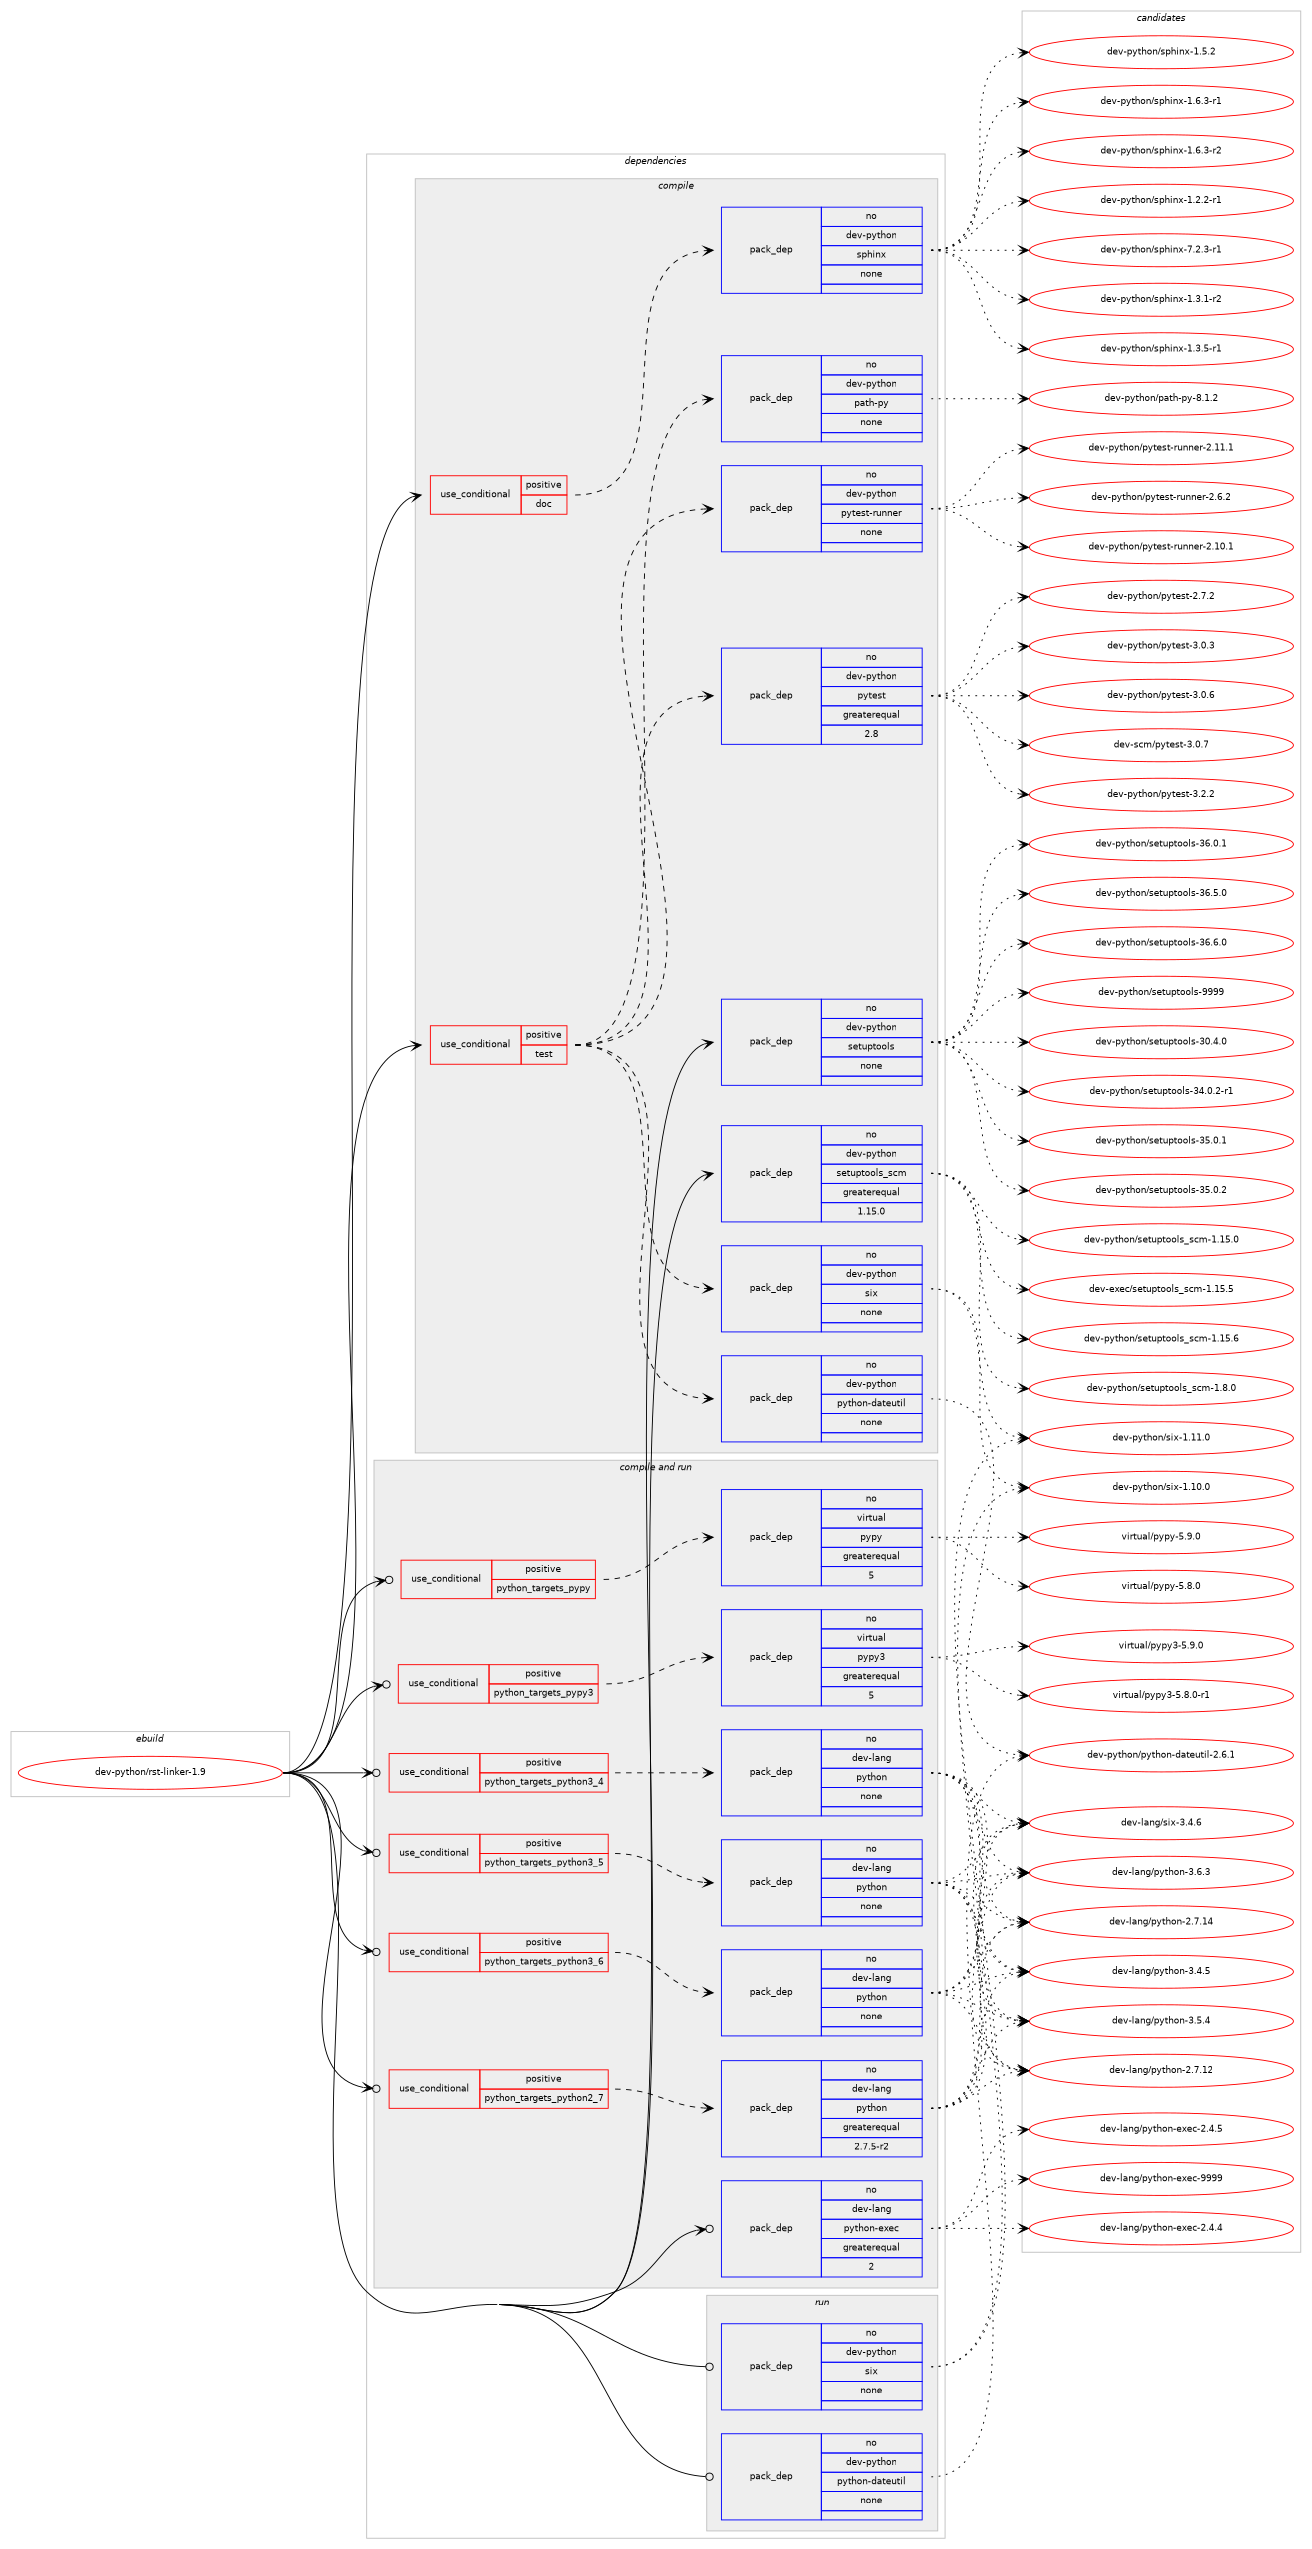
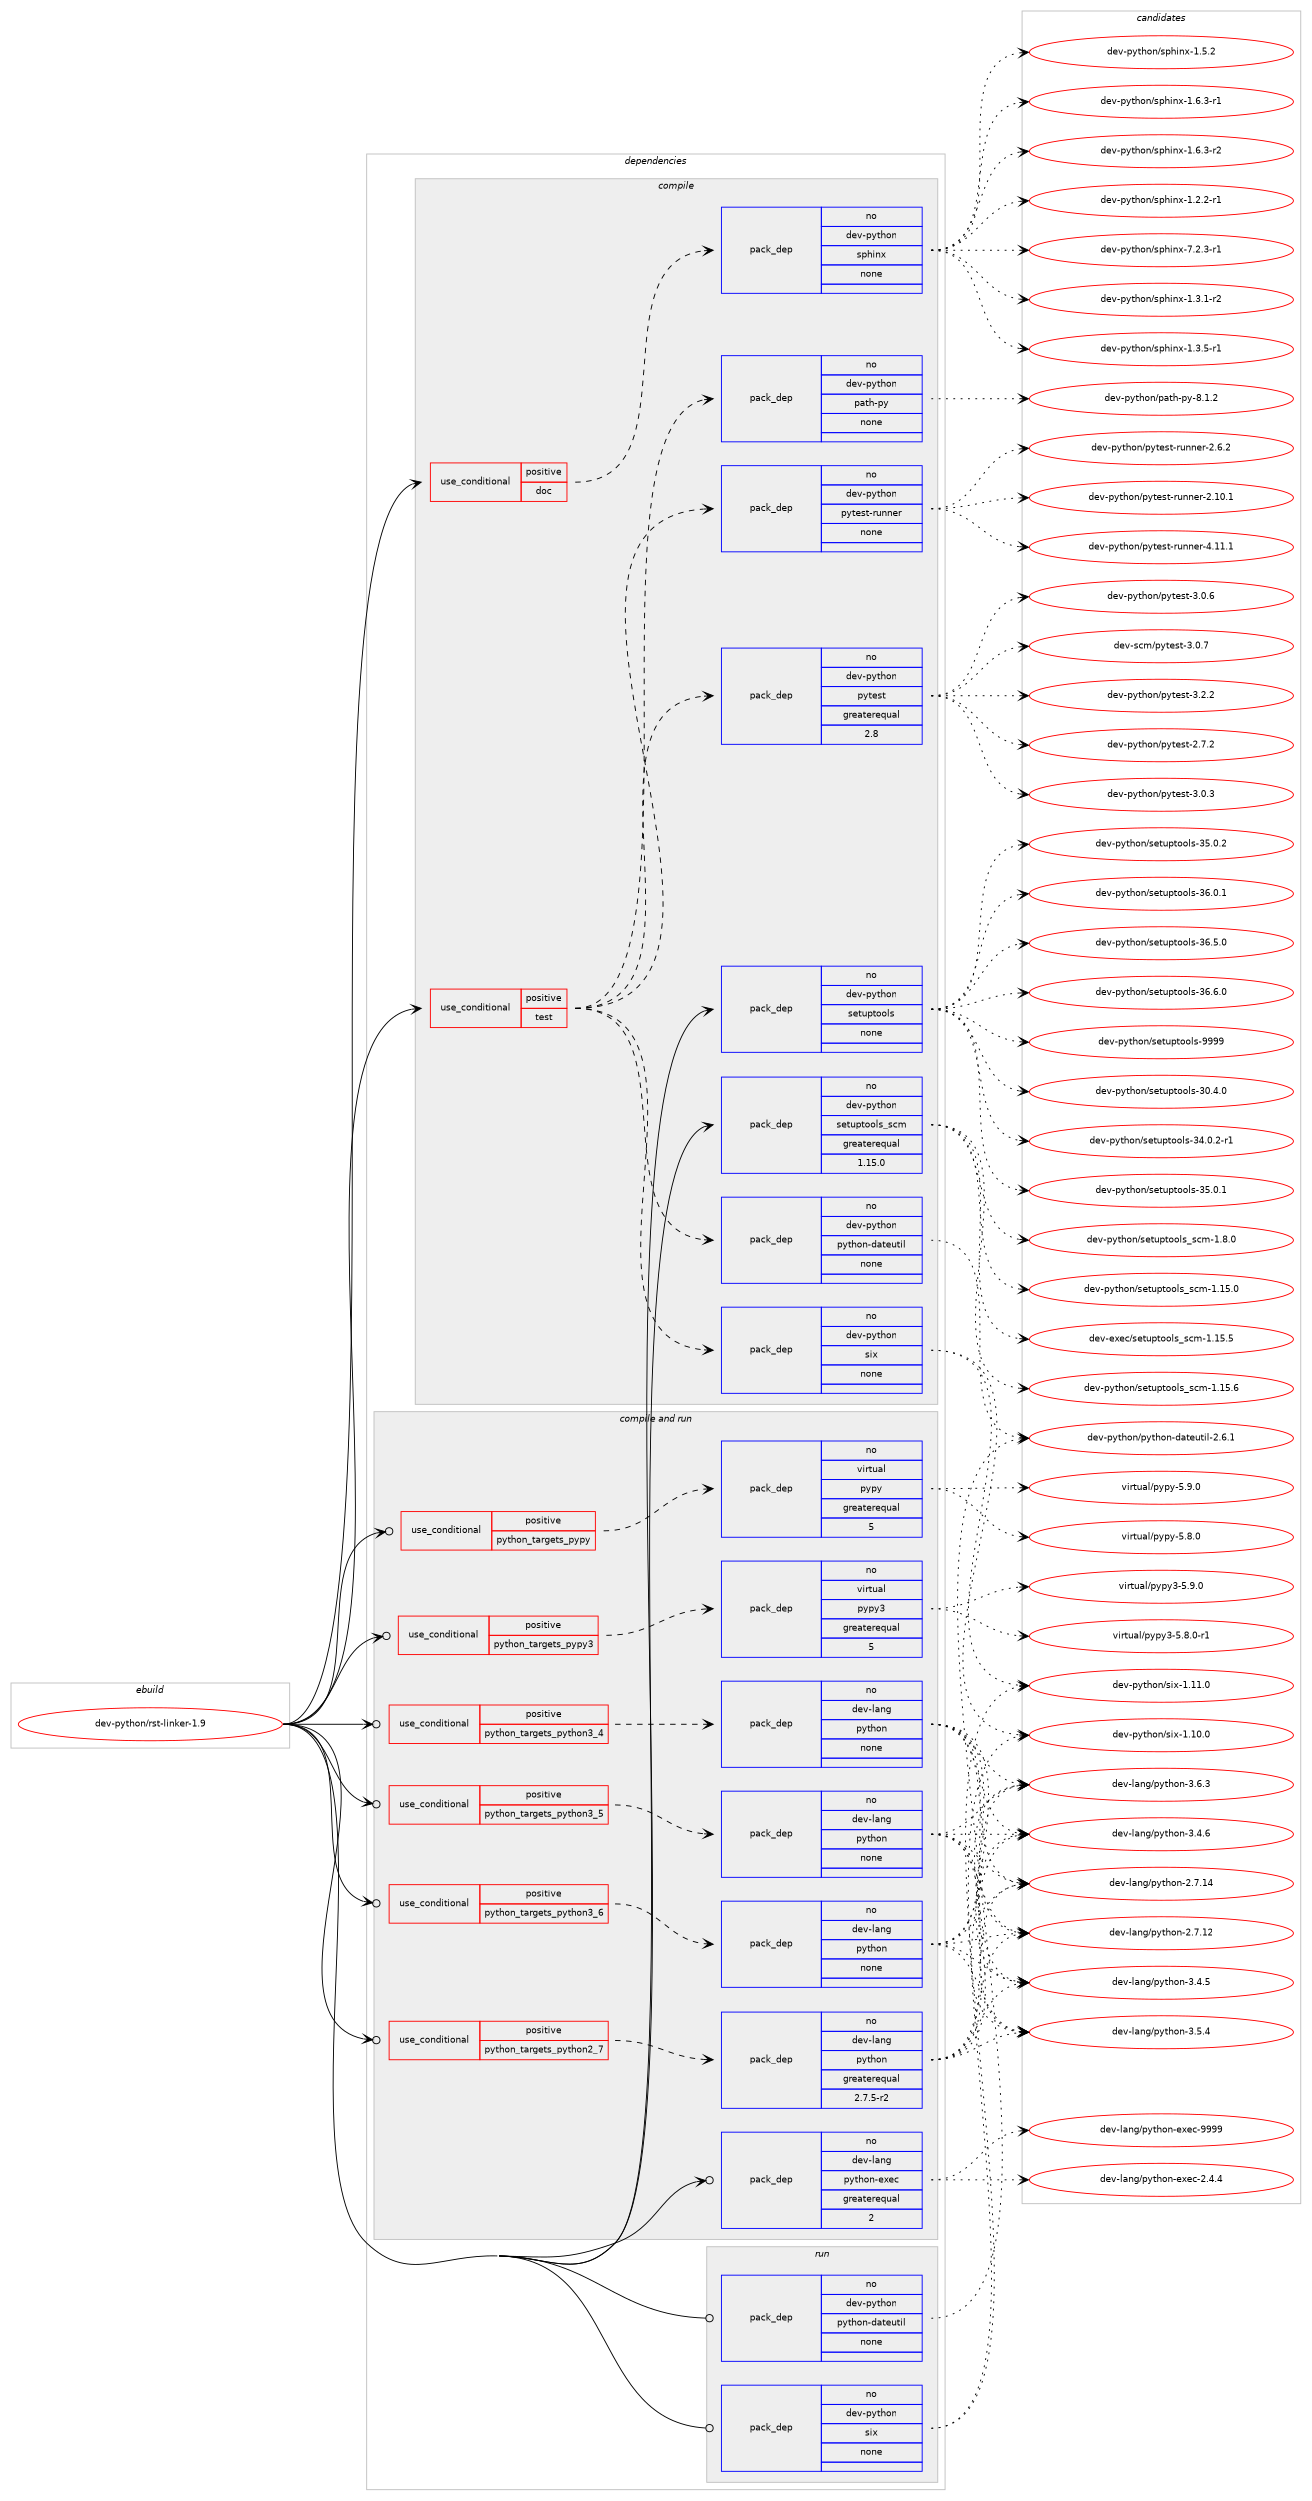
node "dev-python/pytest-runner-2.11.1": label "dev-python/pytest-runner-2.11.1" -> "dev-python/pytest-runner-4.11.1"
node "dev-lang/six-3.4.6": label "dev-lang/six-3.4.6" -> "dev-lang/python-3.4.6"
node "dev-lang/python-exec-2.4.5": removed
